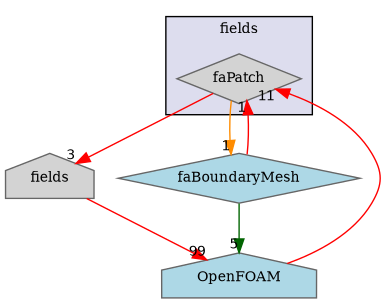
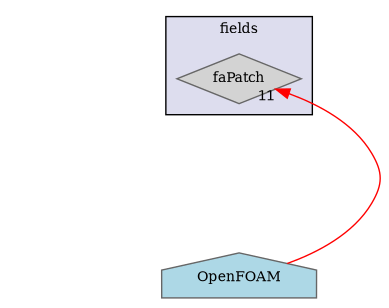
node "fields": removed
node "faBoundaryMesh": removed
